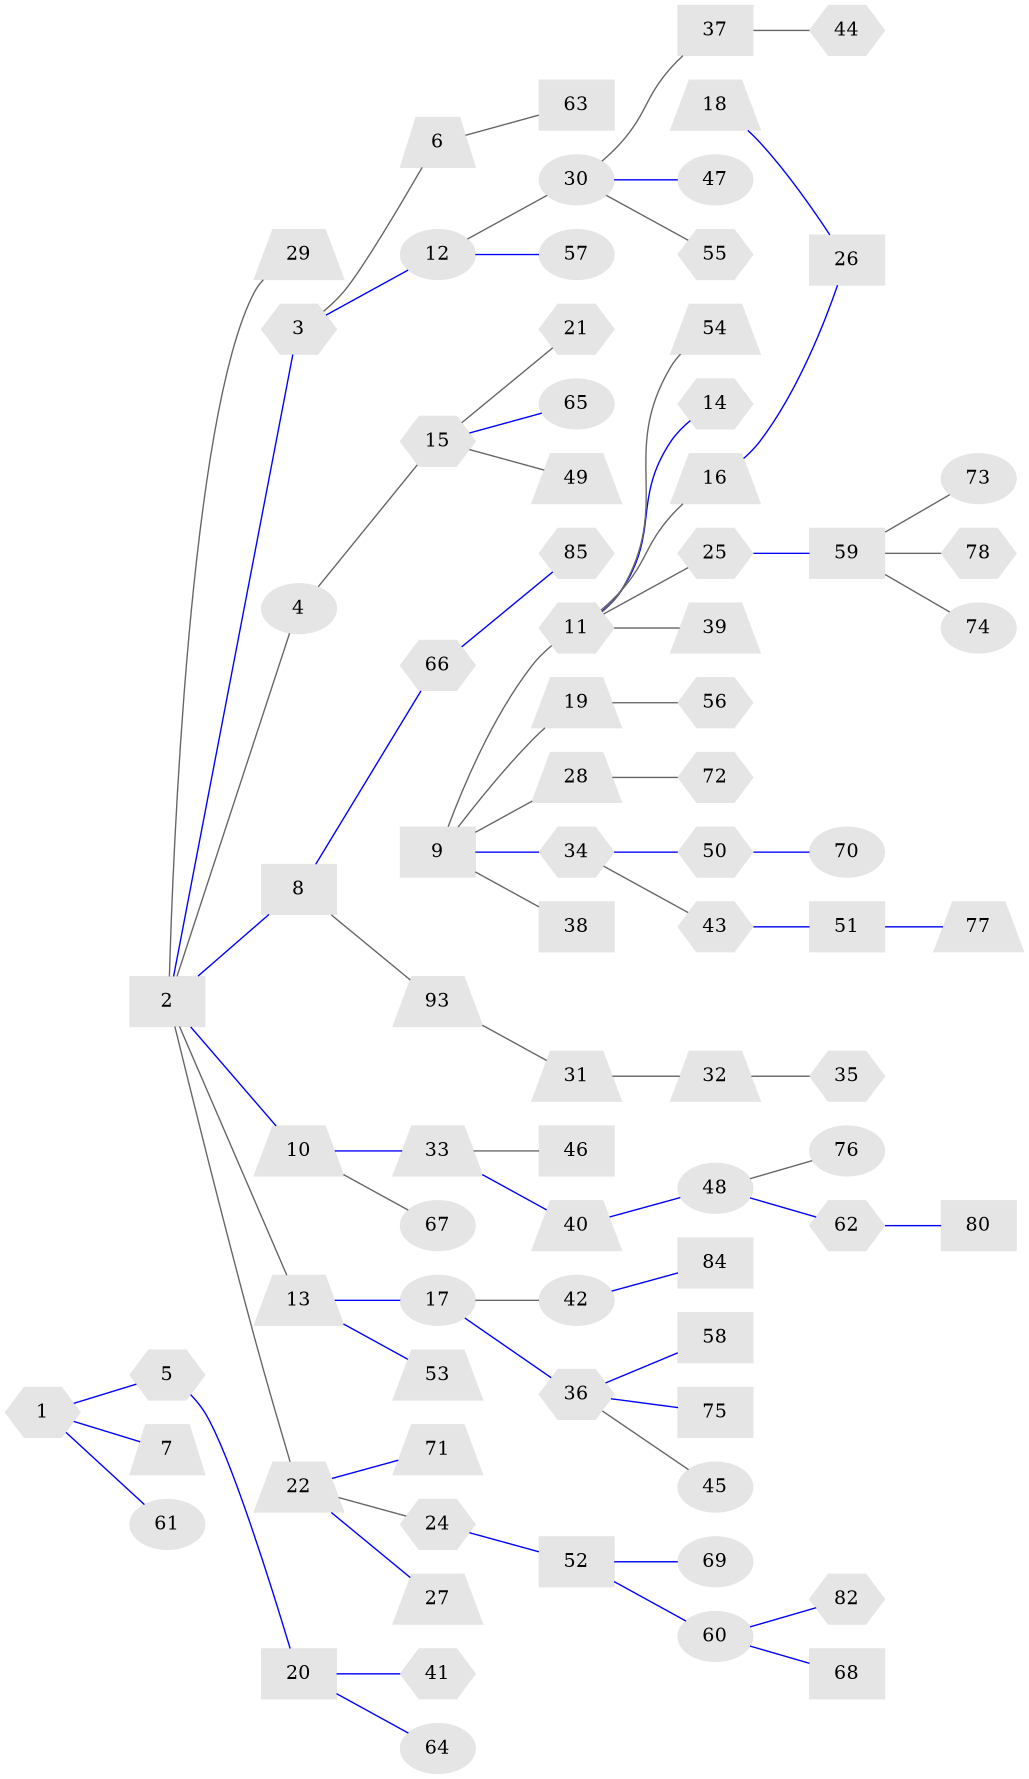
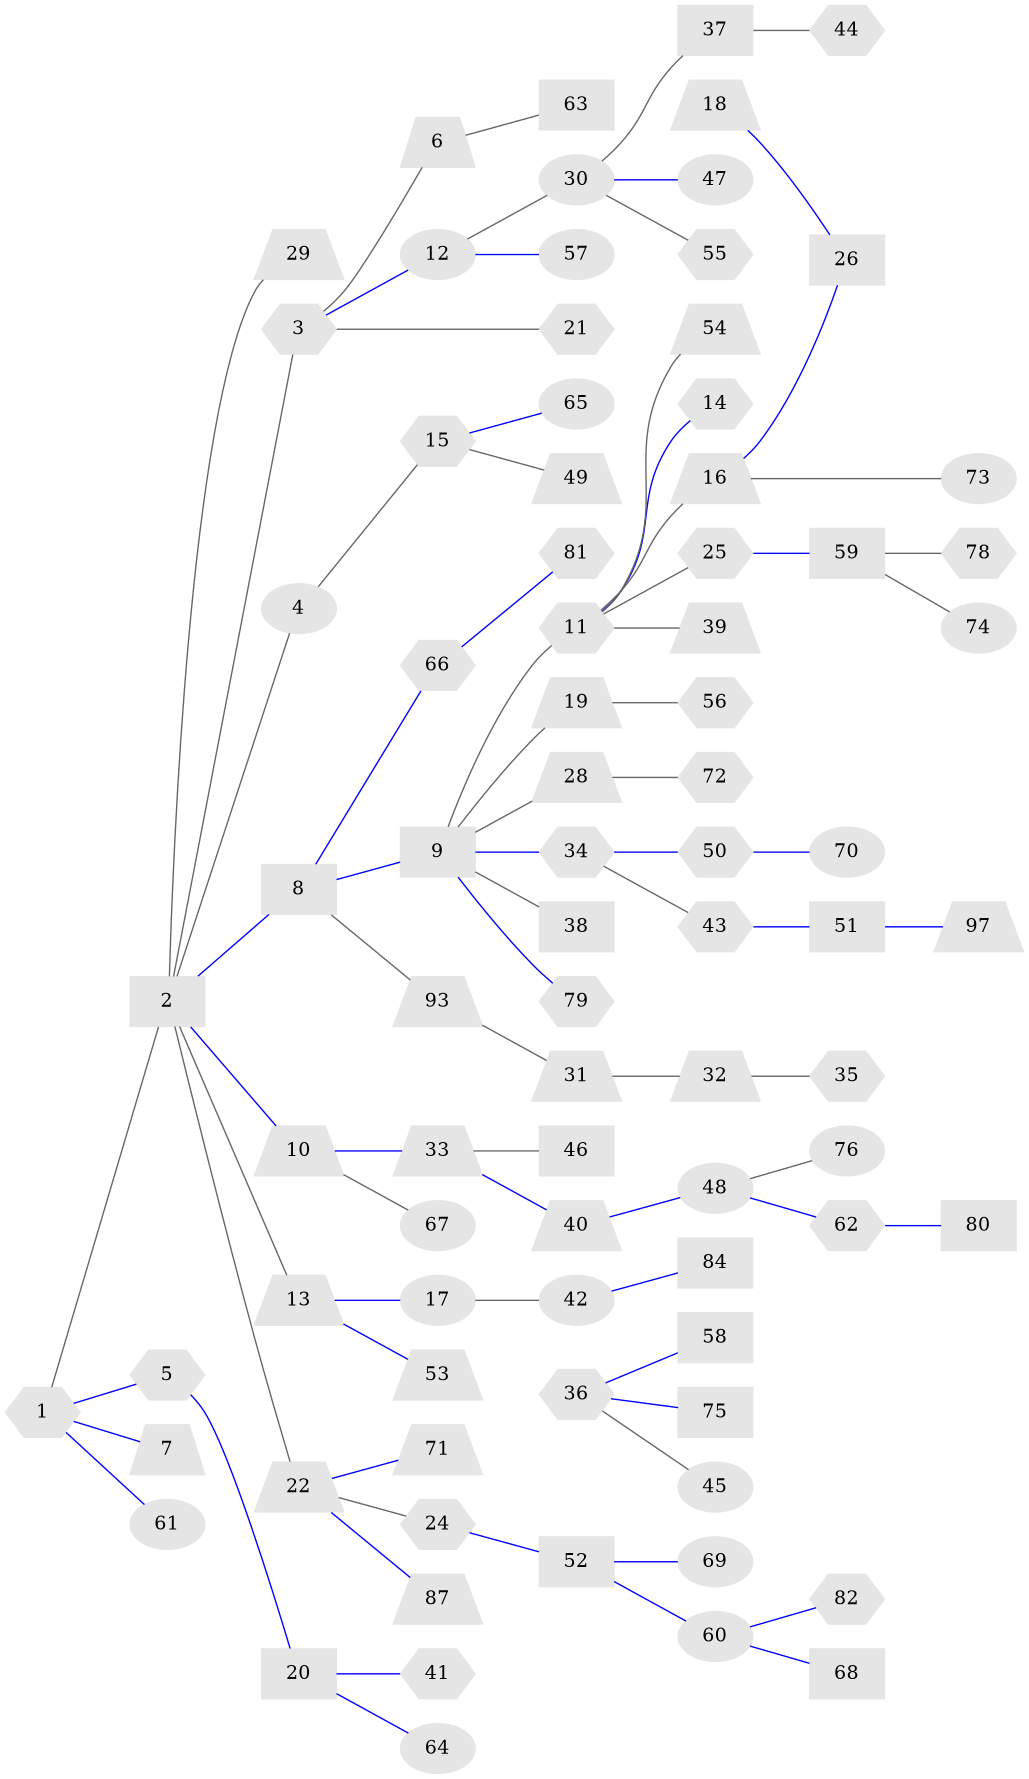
edge "21" -- "15": now "21" -- "3"
edge "73" -- "59": now "73" -- "16"
node "85": label "85" -> "81"
edge "3" -- "2": color blue -> gray40
edge "9" -- "8": added
node "77": label "77" -> "97"
node "79": added
edge "2" -- "1": added
edge "17" -- "36": removed
node "27": label "27" -> "87"
